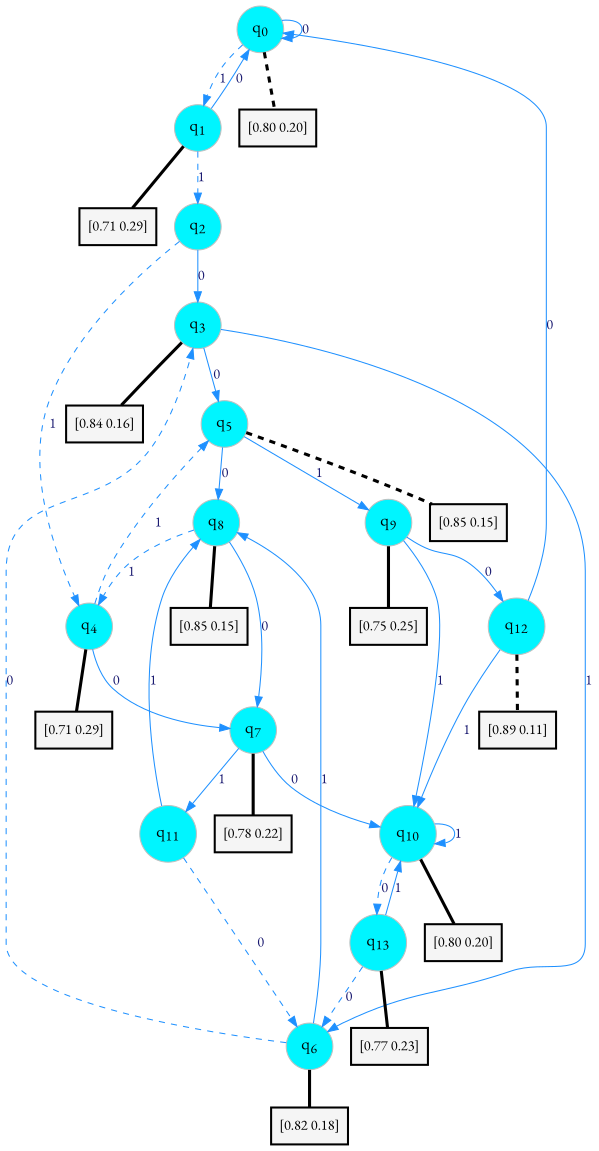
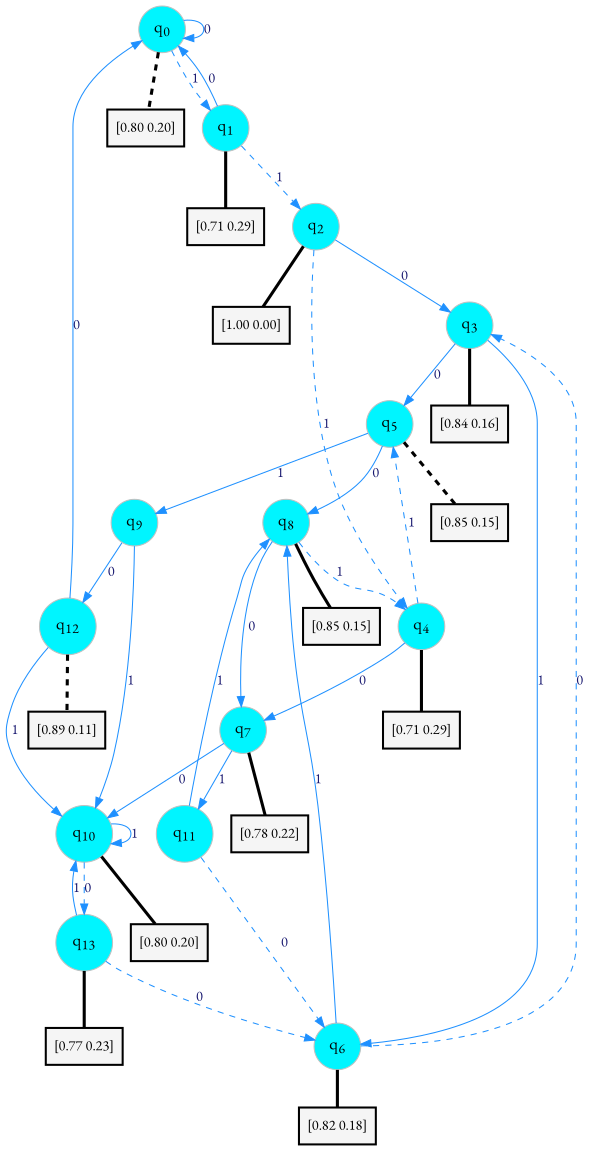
node "[1.00 0.00]": added
node "[0.75 0.25]": removed
